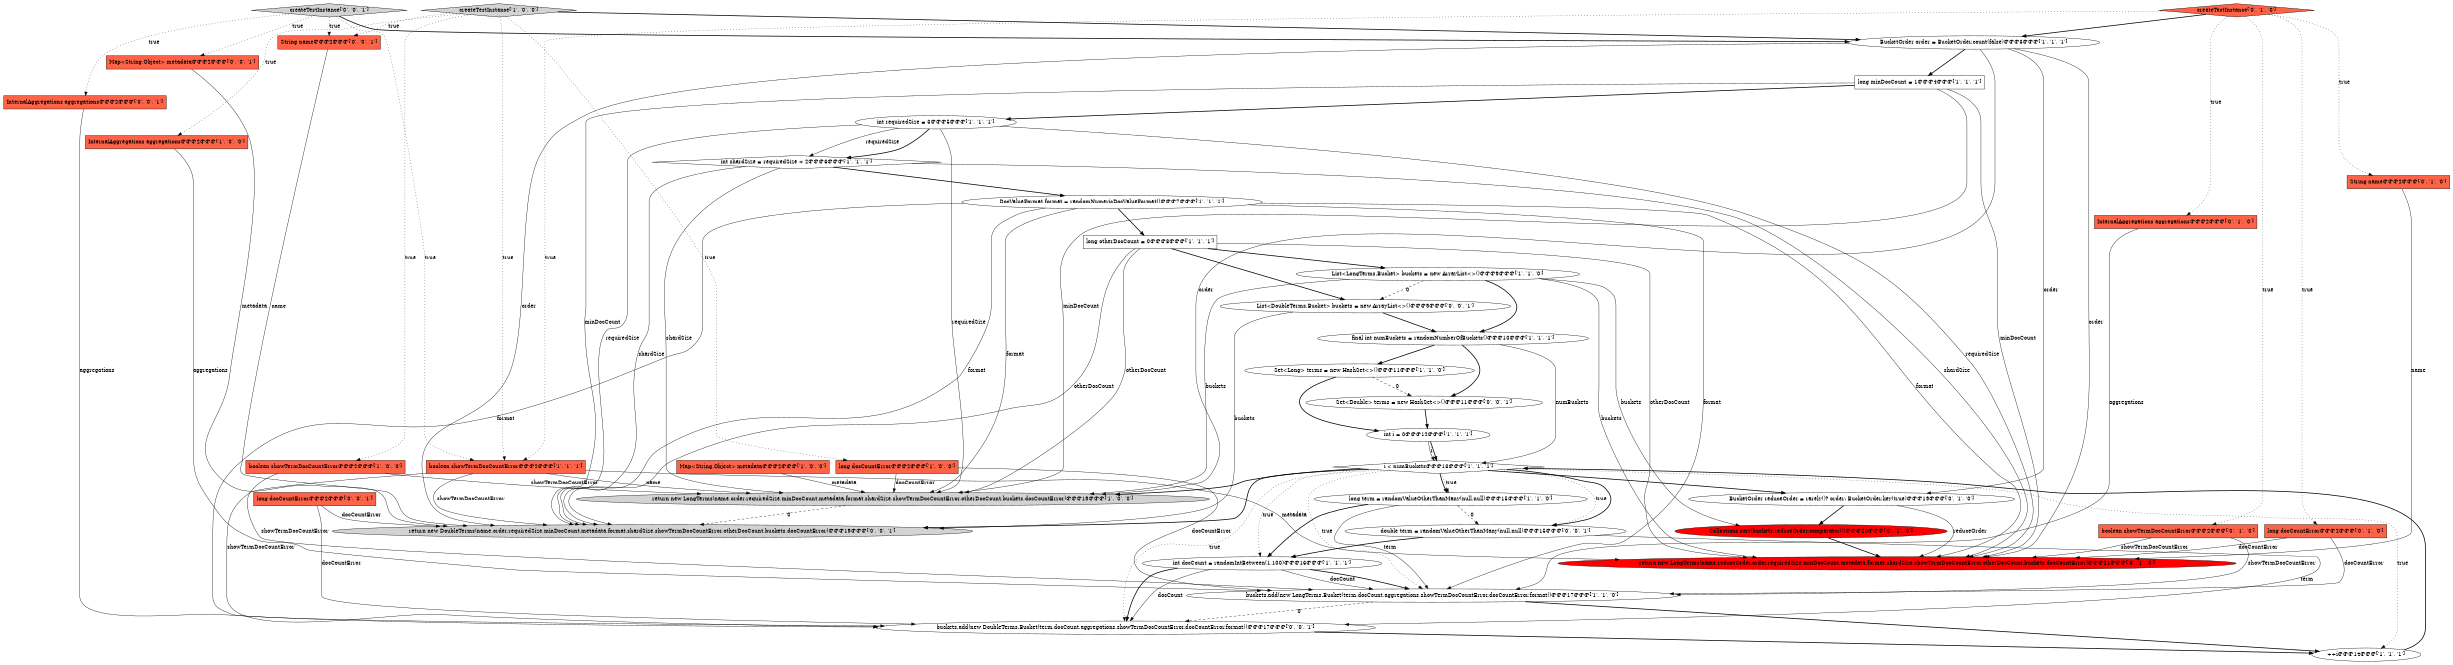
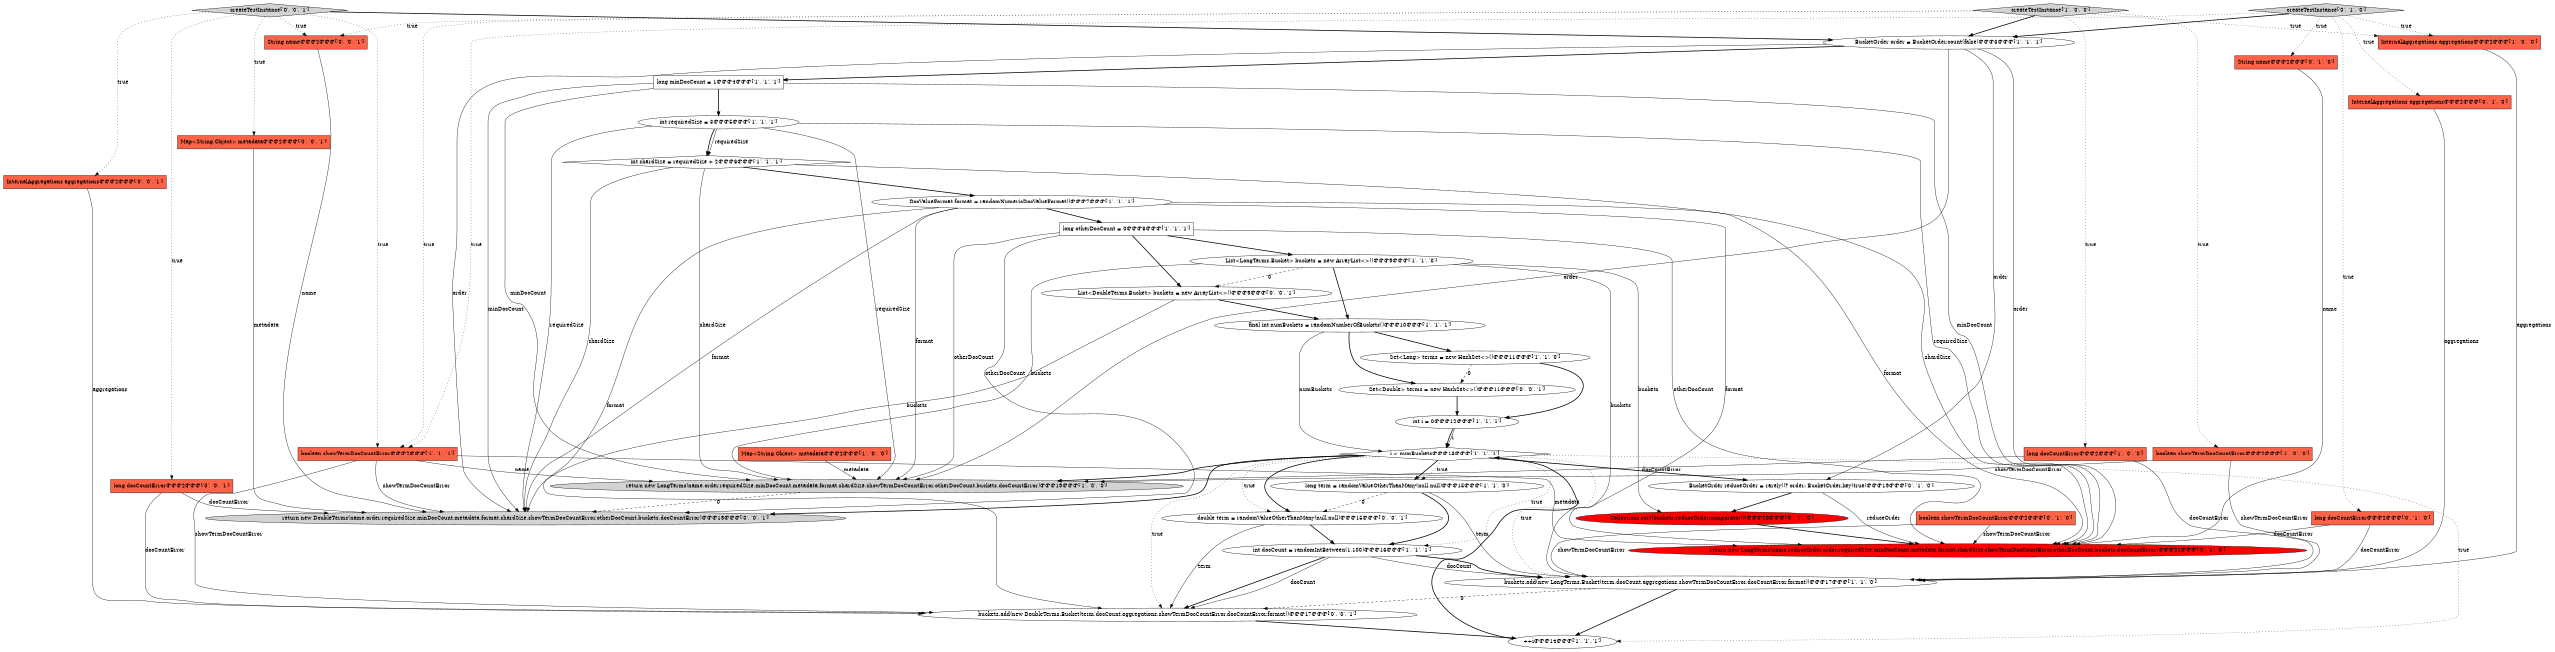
node "createTestInstance['0', '1', '0']": fillcolor tomato -> lightgray
edge "createTestInstance['0', '0', '1']" -> "long docCountError@@@2@@@['0', '0', '1']": added, label "true"
edge "createTestInstance['0', '1', '0']" -> "boolean showTermDocCountError@@@2@@@['0', '1', '0']": now "createTestInstance['0', '1', '0']" -> "InternalAggregations aggregations@@@2@@@['1', '0', '0']"
